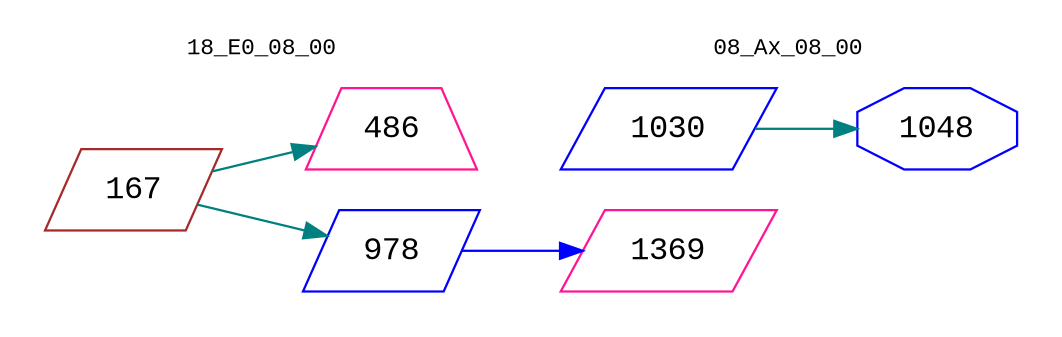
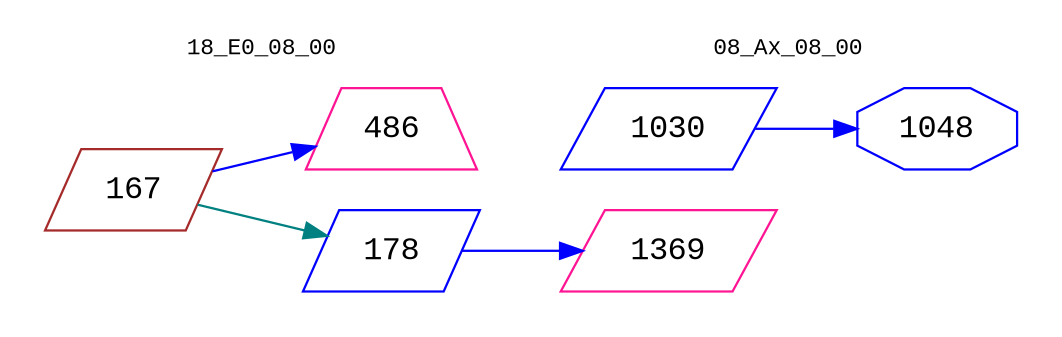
edge "1030" -> "1048": color teal -> blue
edge "167" -> "486": color teal -> blue
node "978": label "978" -> "178"
